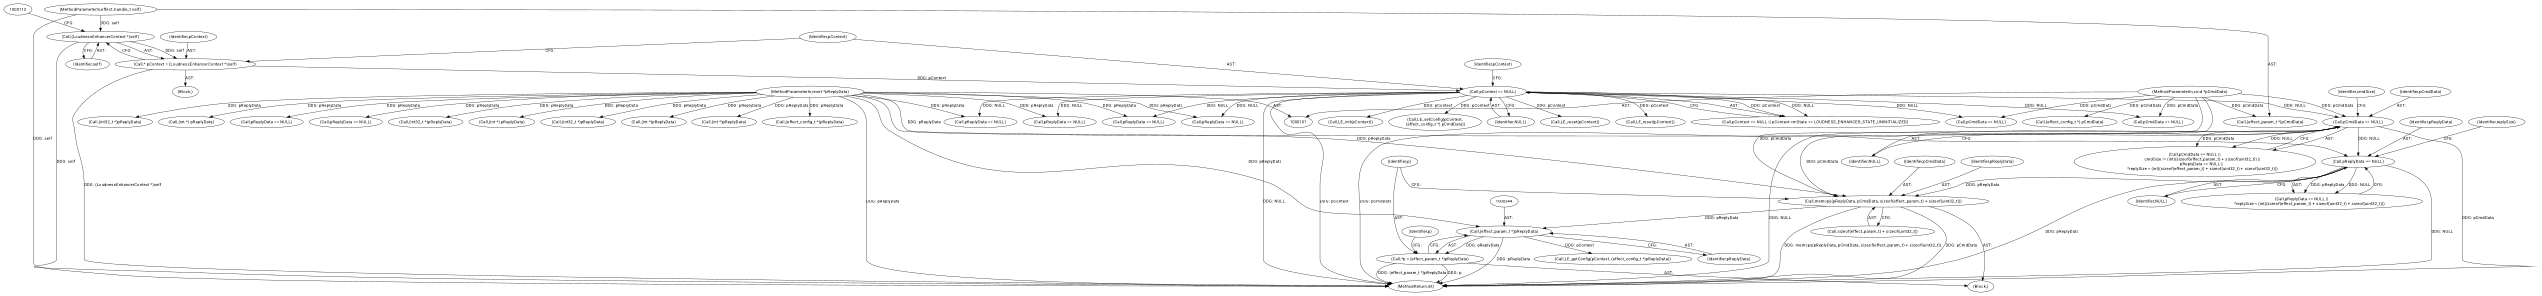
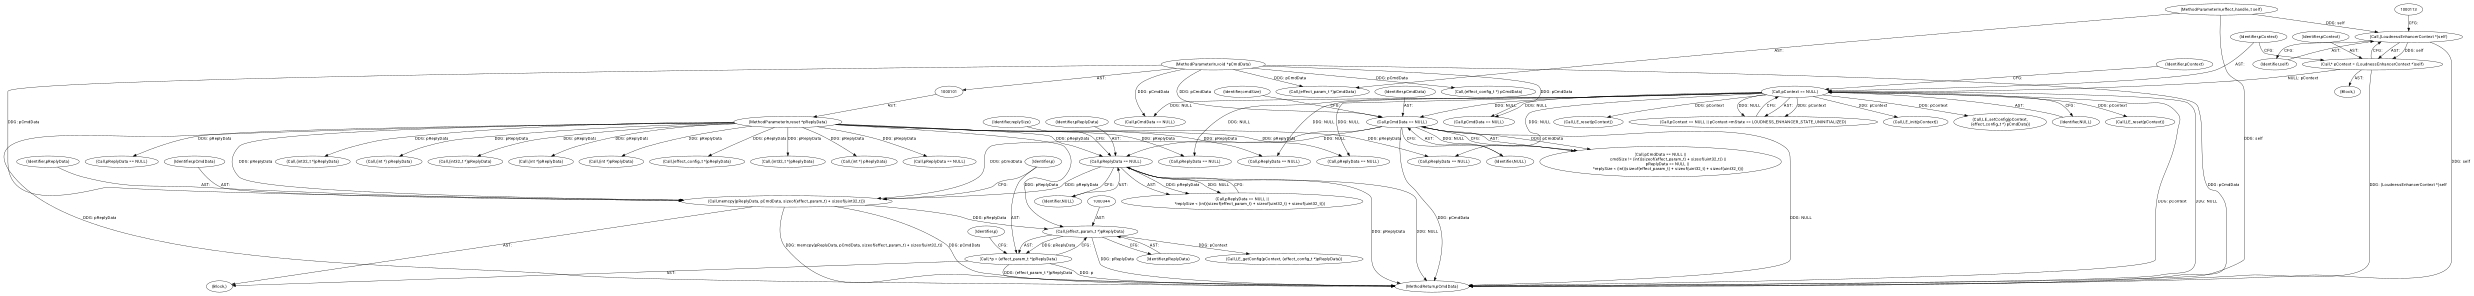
edge "(Call,* pContext = (LoudnessEnhancerContext *)self)" -> "(Call,pContext == NULL)": label "DDG: pContext" -> "NULL: pContext"
edge "(MethodParameterIn,reset *pReplyData)" -> "1000101": reversed
node "(Call,sizeof(effect_param_t) + sizeof(uint32_t))": removed
node "(MethodReturn,int)": label "(MethodReturn,int)" -> "(MethodReturn,pCmdData)"
